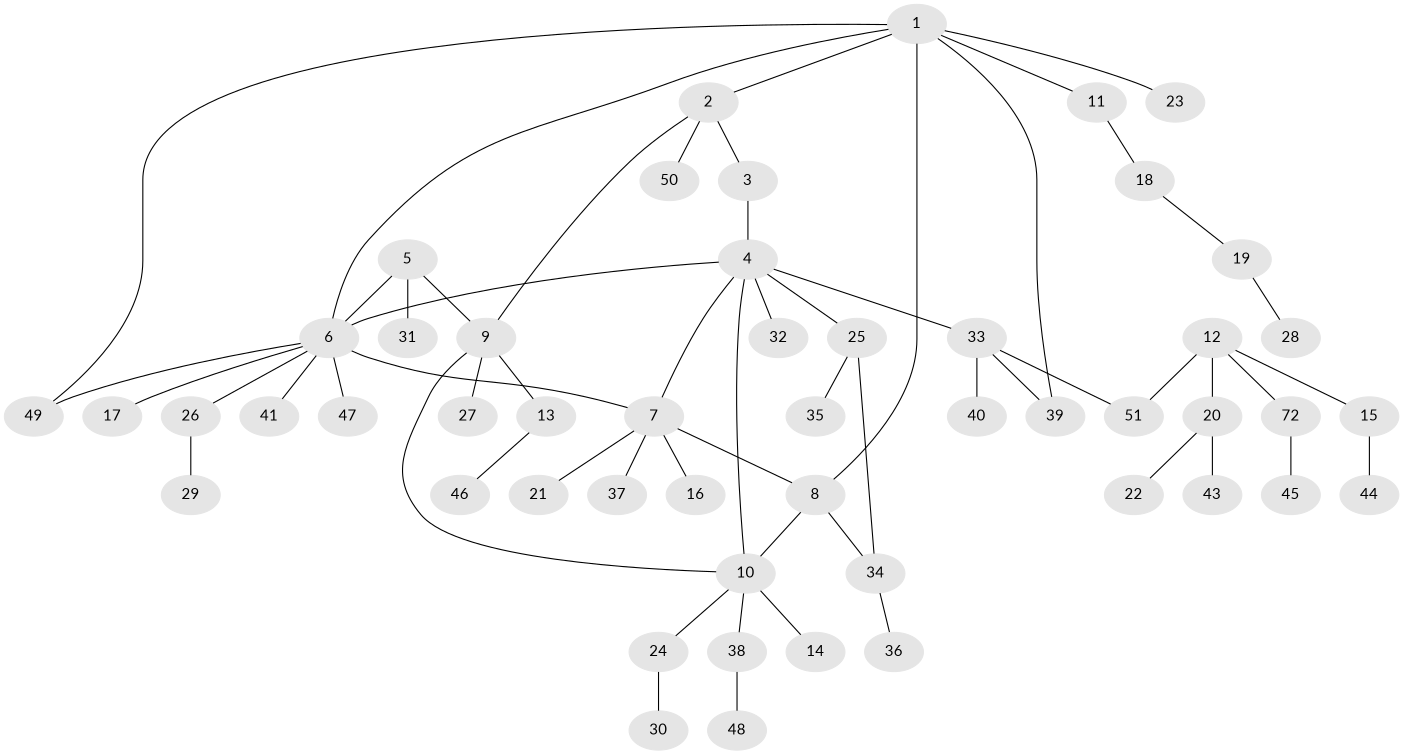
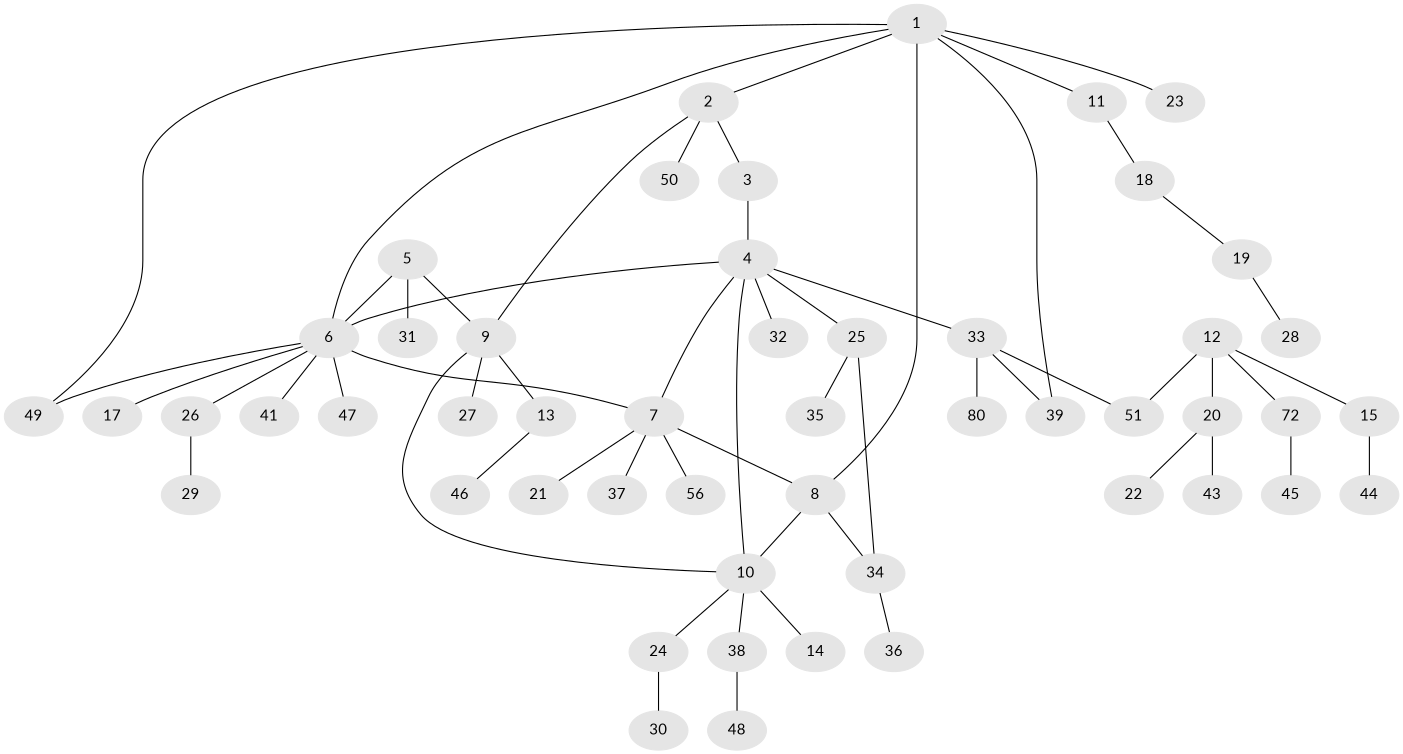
node "40": label "40" -> "80"
node "16": label "16" -> "56"
